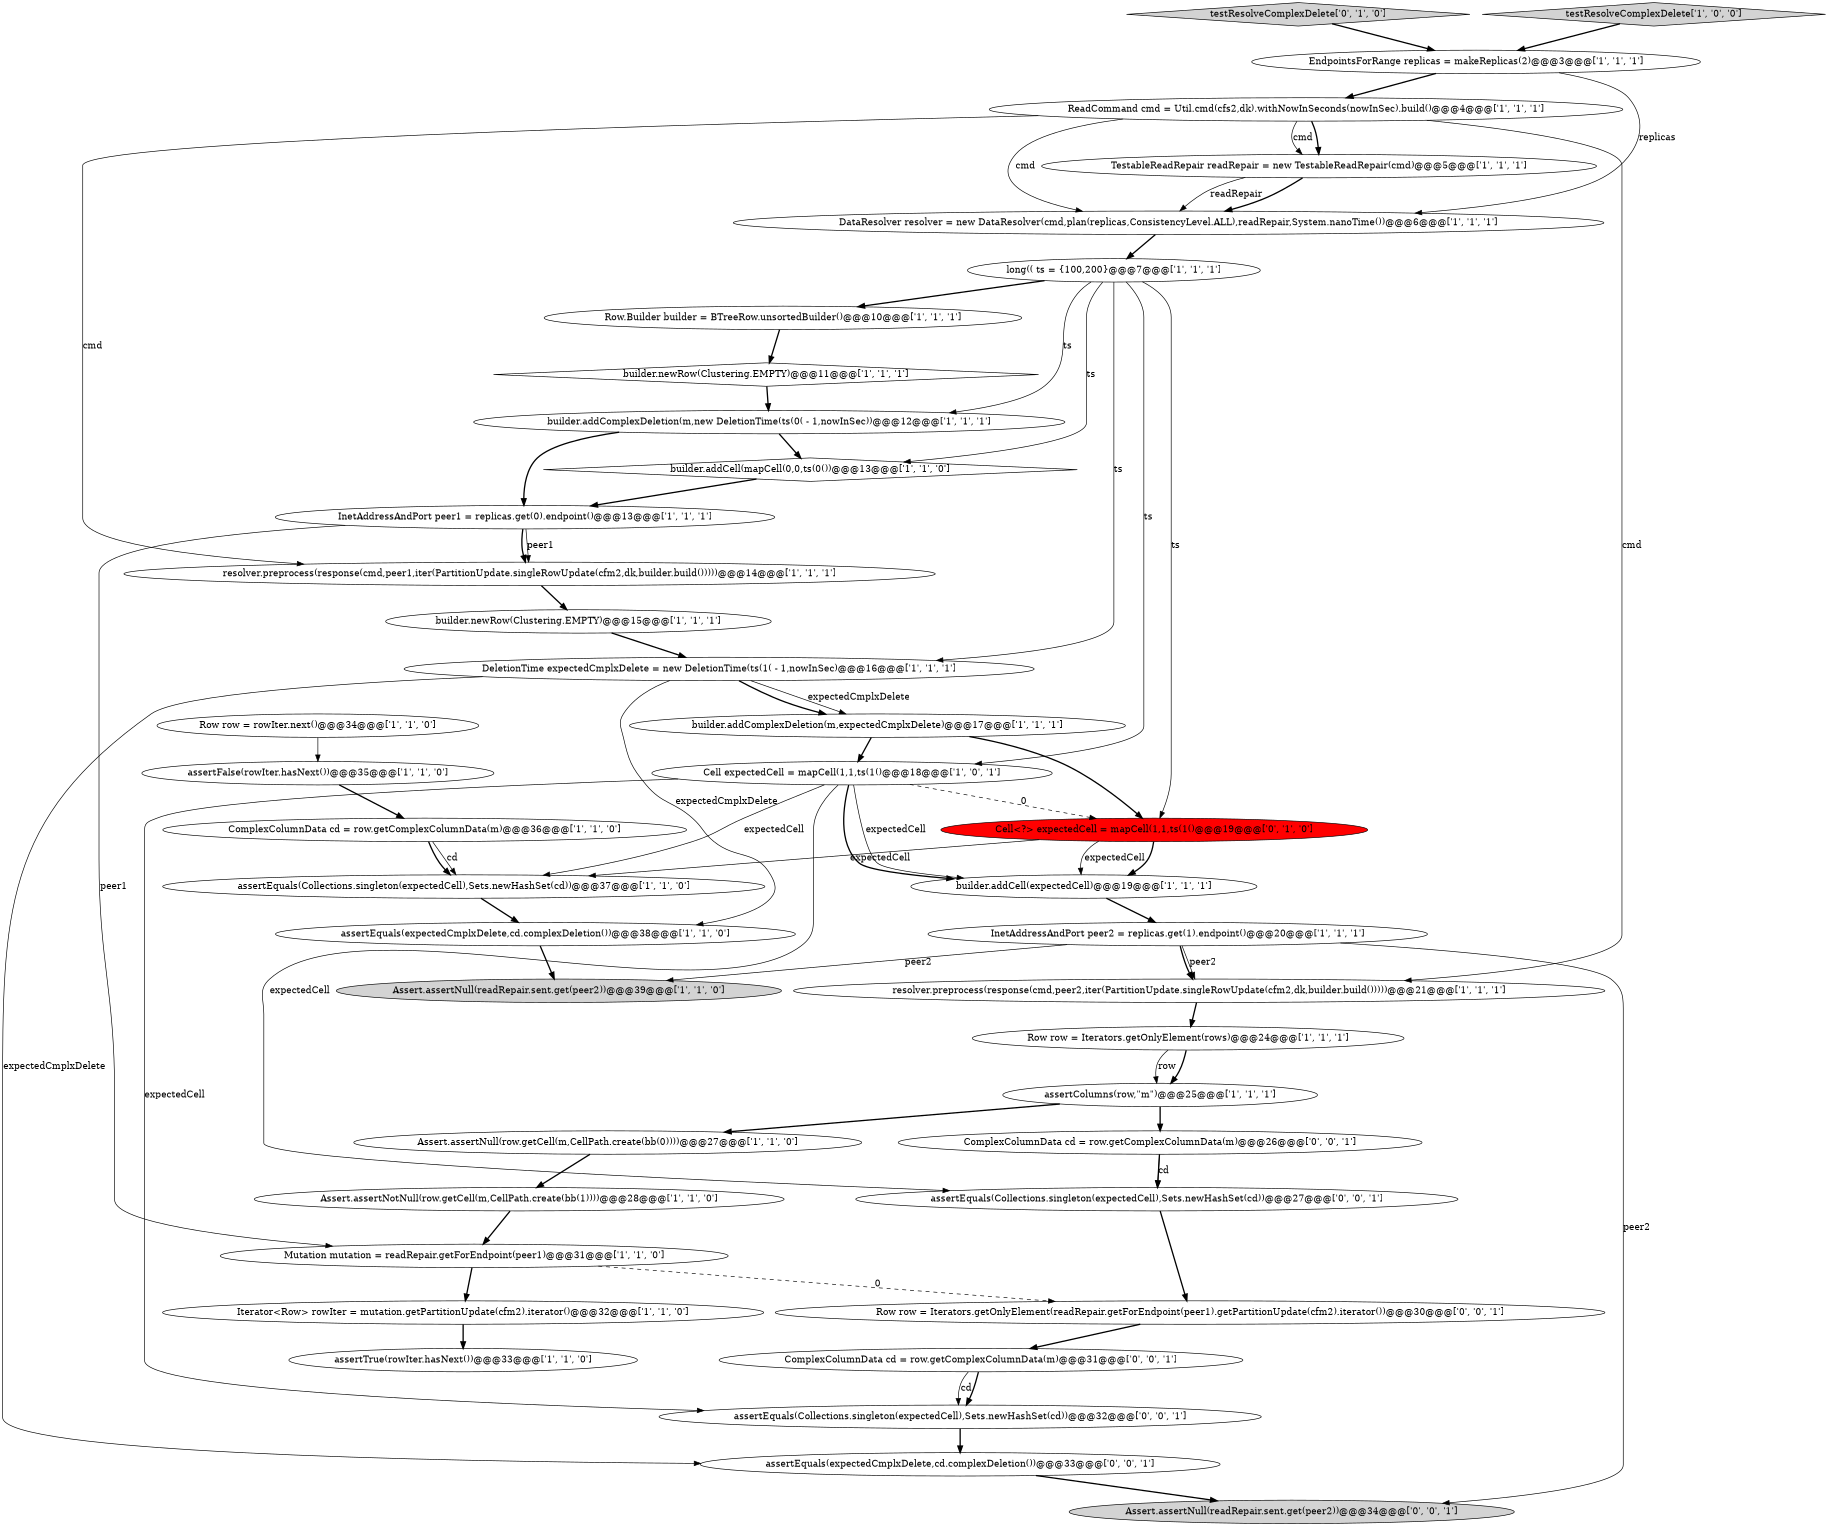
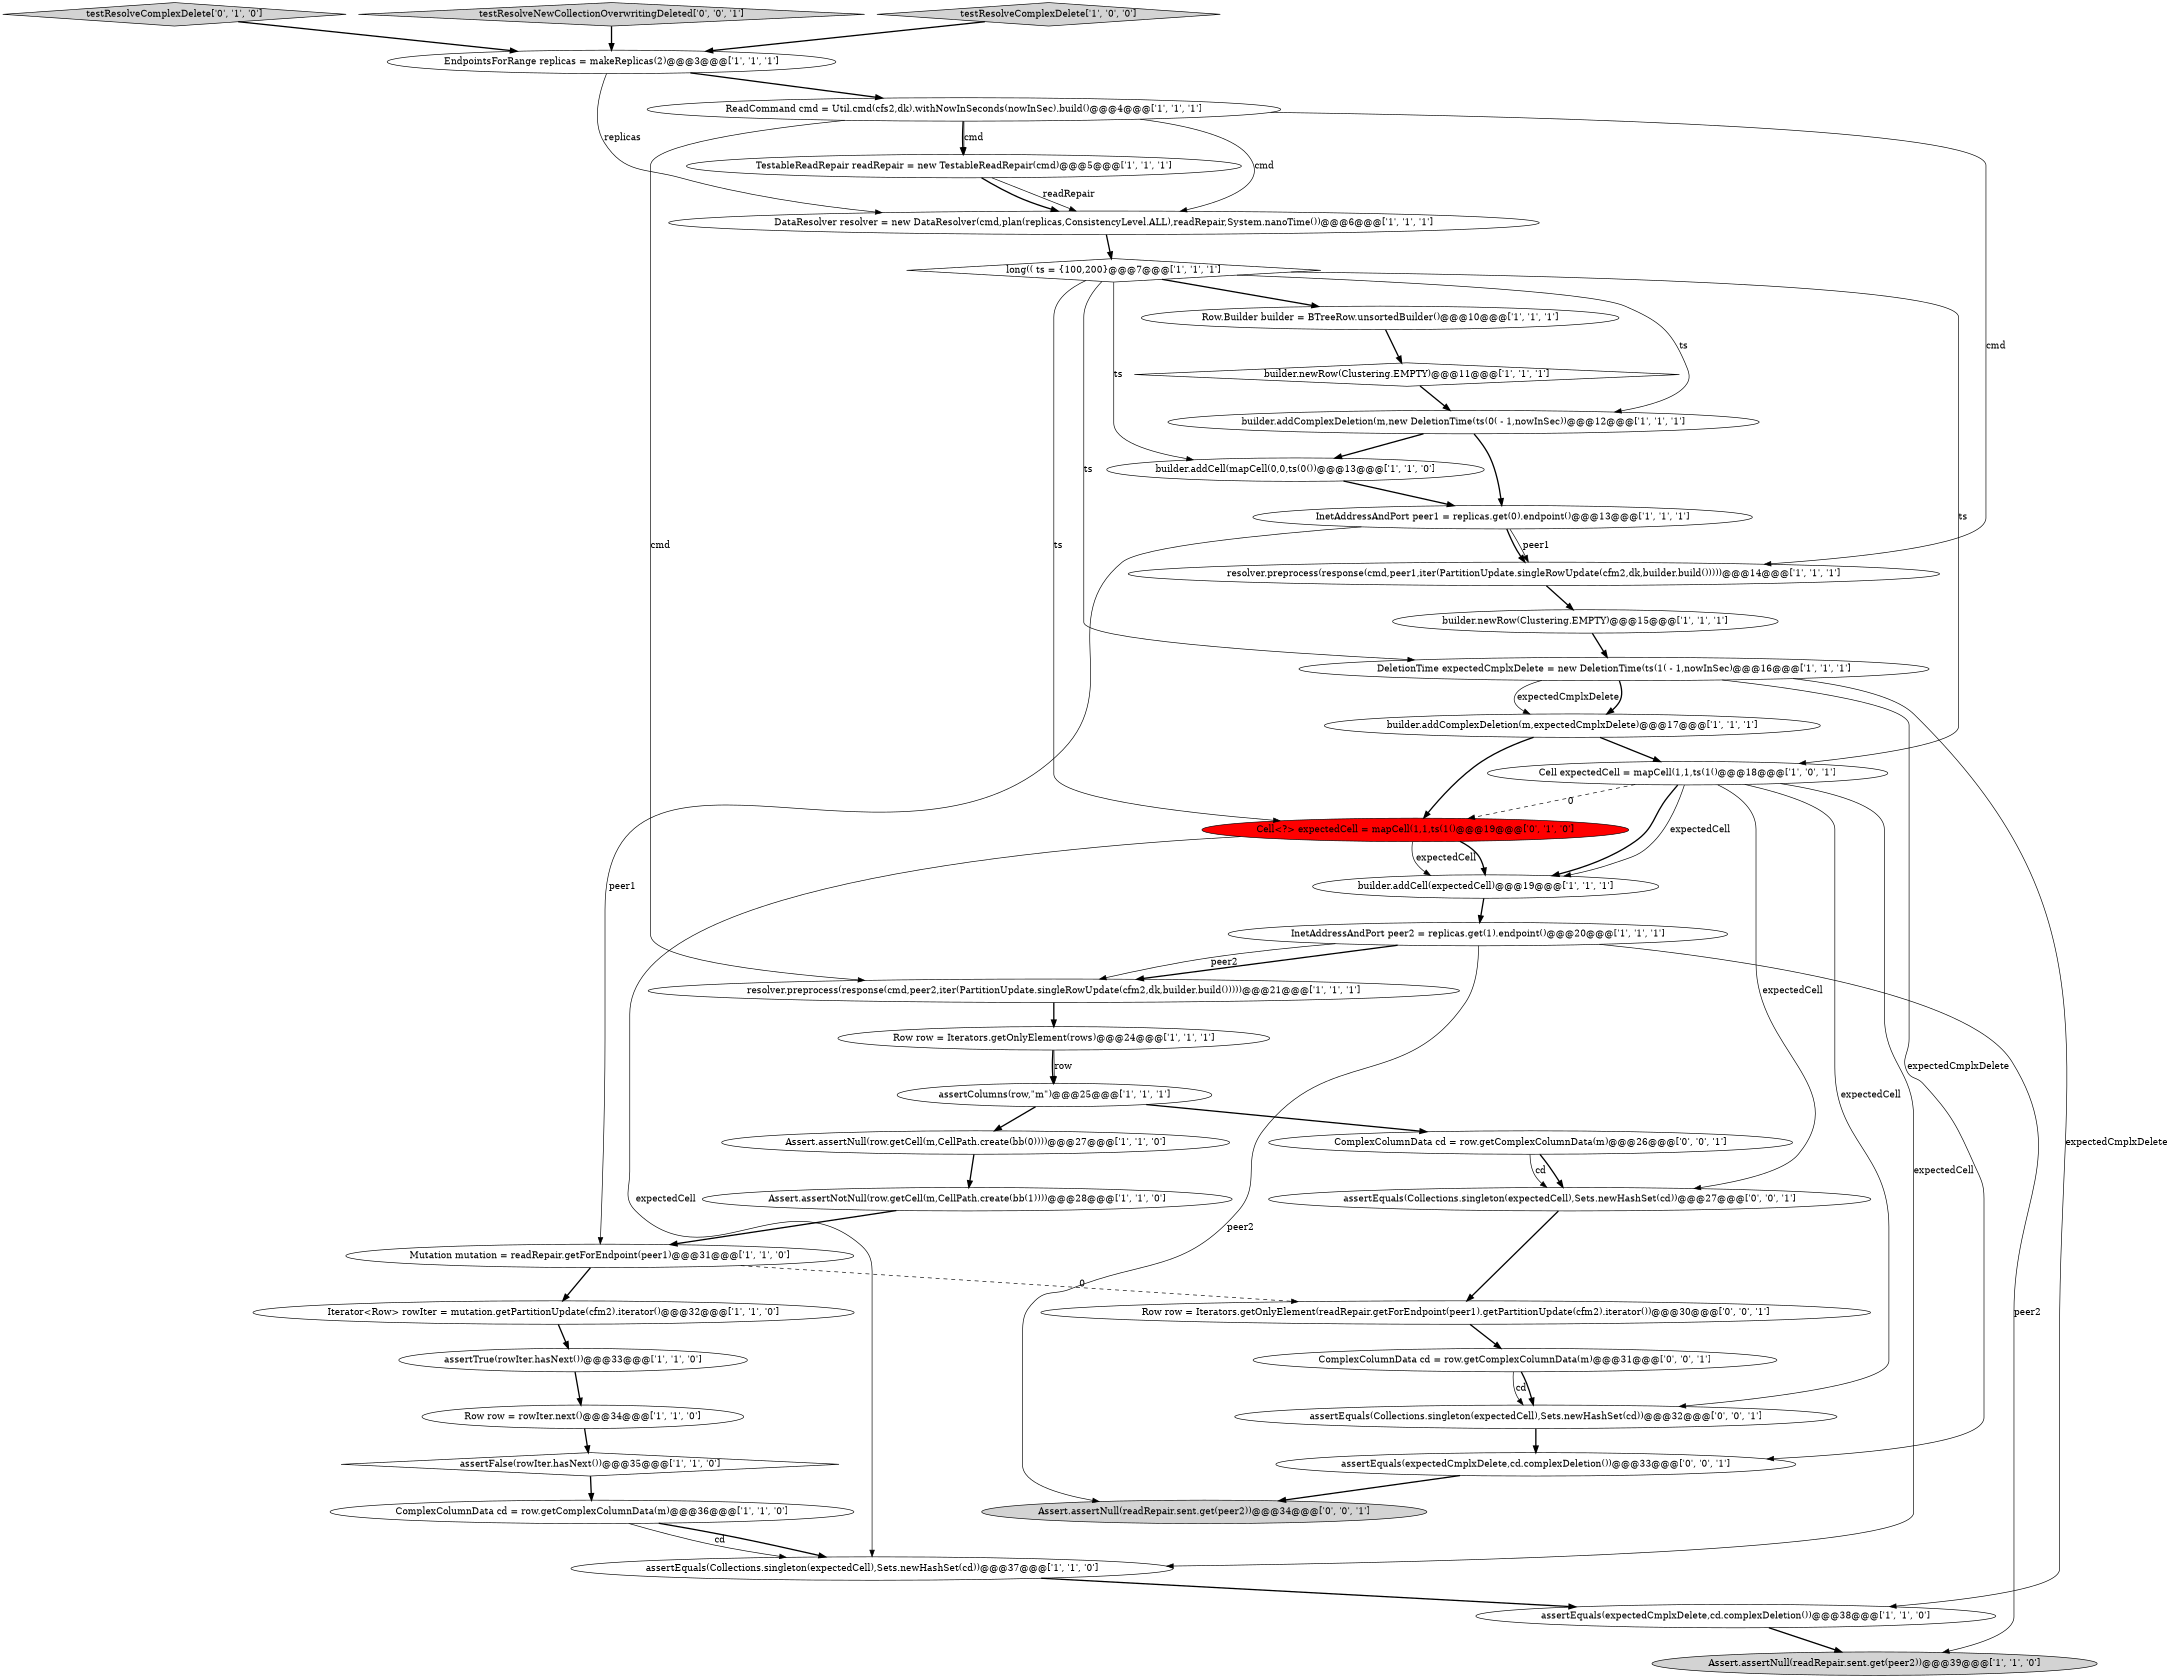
node "testResolveNewCollectionOverwritingDeleted['0', '0', '1']": added
node "long(( ts = {100,200}@@@7@@@['1', '1', '1']": shape ellipse -> diamond
node "builder.addCell(mapCell(0,0,ts(0())@@@13@@@['1', '1', '0']": shape diamond -> ellipse
edge "Row row = rowIter.next()@@@34@@@['1', '1', '0']" -> "assertFalse(rowIter.hasNext())@@@35@@@['1', '1', '0']": style solid -> bold
node "assertFalse(rowIter.hasNext())@@@35@@@['1', '1', '0']": shape ellipse -> diamond
edge "assertTrue(rowIter.hasNext())@@@33@@@['1', '1', '0']" -> "Row row = rowIter.next()@@@34@@@['1', '1', '0']": added
